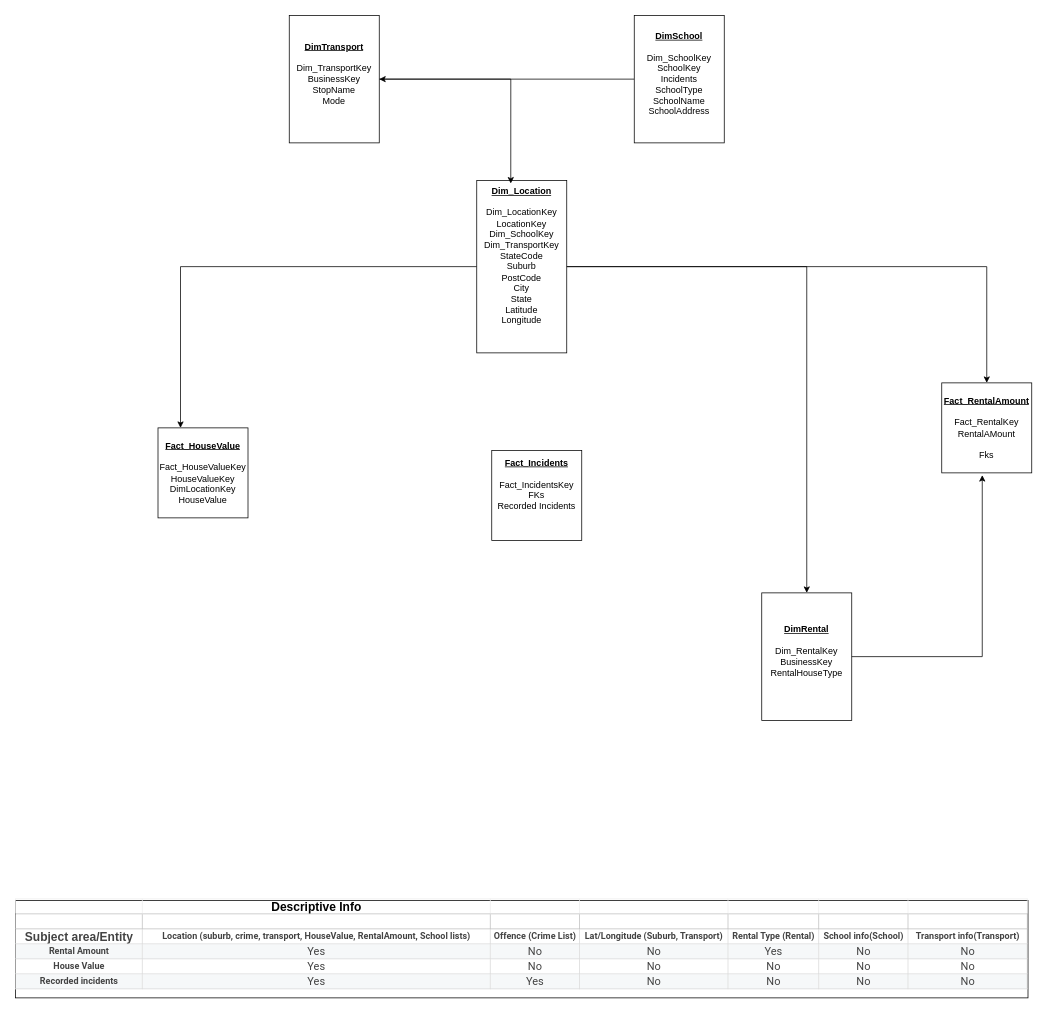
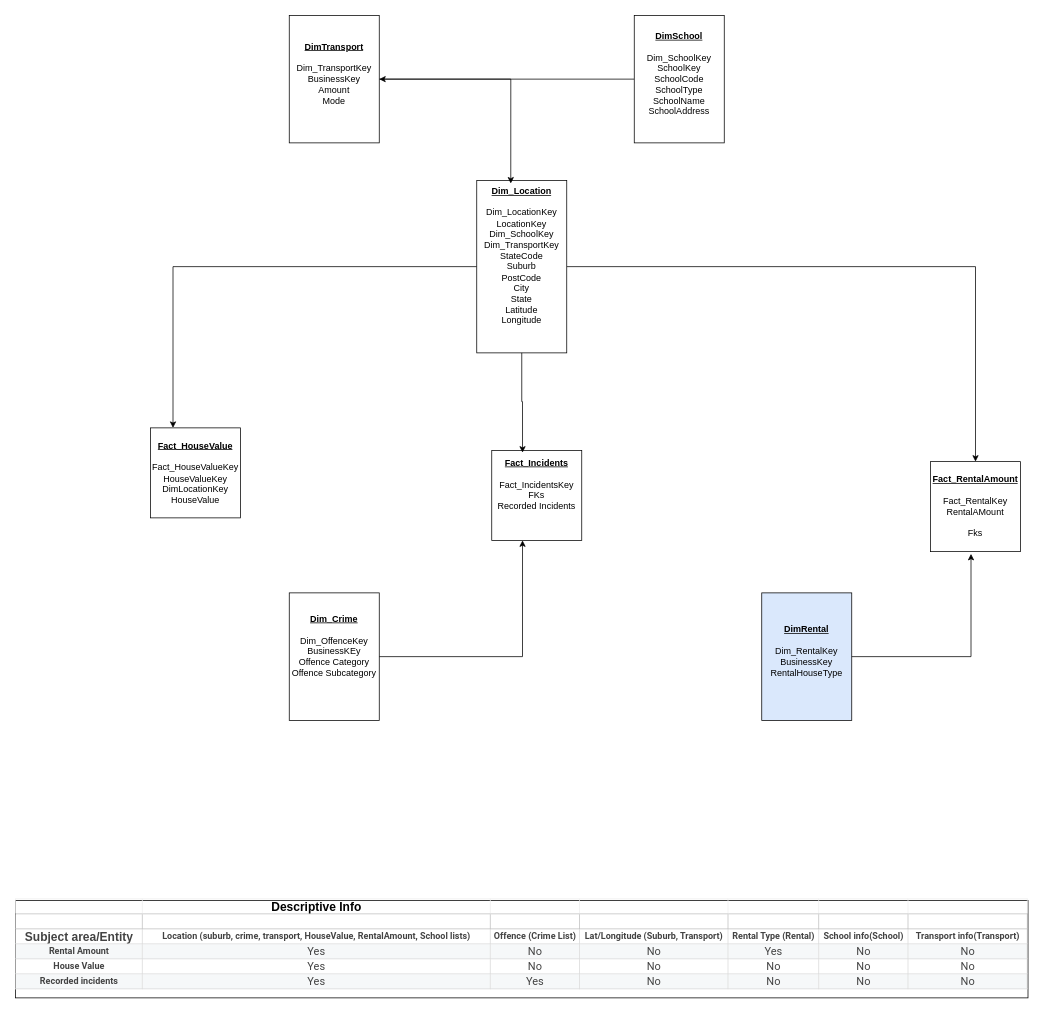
node "DimTransport Dim_TransportKey BusinessKey StopName Mode": label "DimTransport Dim_TransportKey BusinessKey StopName Mode" -> "DimTransport Dim_TransportKey BusinessKey Amount Mode"
node "DimSchool Dim_SchoolKey SchoolKey Incidents SchoolType SchoolName SchoolAddress": label "DimSchool Dim_SchoolKey SchoolKey Incidents SchoolType SchoolName SchoolAddress" -> "DimSchool Dim_SchoolKey SchoolKey SchoolCode SchoolType SchoolName SchoolAddress"
edge "Dim_Location Dim_LocationKey LocationKey Dim_SchoolKey Dim_TransportKey StateCode Suburb PostCode City State Latitude Longitude" -> "DimRental Dim_RentalKey BusinessKey RentalHouseType": now "Dim_Location Dim_LocationKey LocationKey Dim_SchoolKey Dim_TransportKey StateCode Suburb PostCode City State Latitude Longitude" -> "Fact_Incidents Fact_IncidentsKey FKs Recorded Incidents"
node "Fact_RentalAmount Fact_RentalKey RentalAMount Fks": moved (987, 428) -> (975, 507)
node "Fact_HouseValue Fact_HouseValueKey HouseValueKey DimLocationKey HouseValue": moved (203, 473) -> (195, 473)
node "Dim_Crime Dim_OffenceKey BusinessKEy Offence Category Offence Subcategory": added
edge "Dim_Crime Dim_OffenceKey BusinessKEy Offence Category Offence Subcategory" -> "Fact_Incidents Fact_IncidentsKey FKs Recorded Incidents": added
node "DimRental Dim_RentalKey BusinessKey RentalHouseType": fillcolor #ffffff -> #dae8fc
